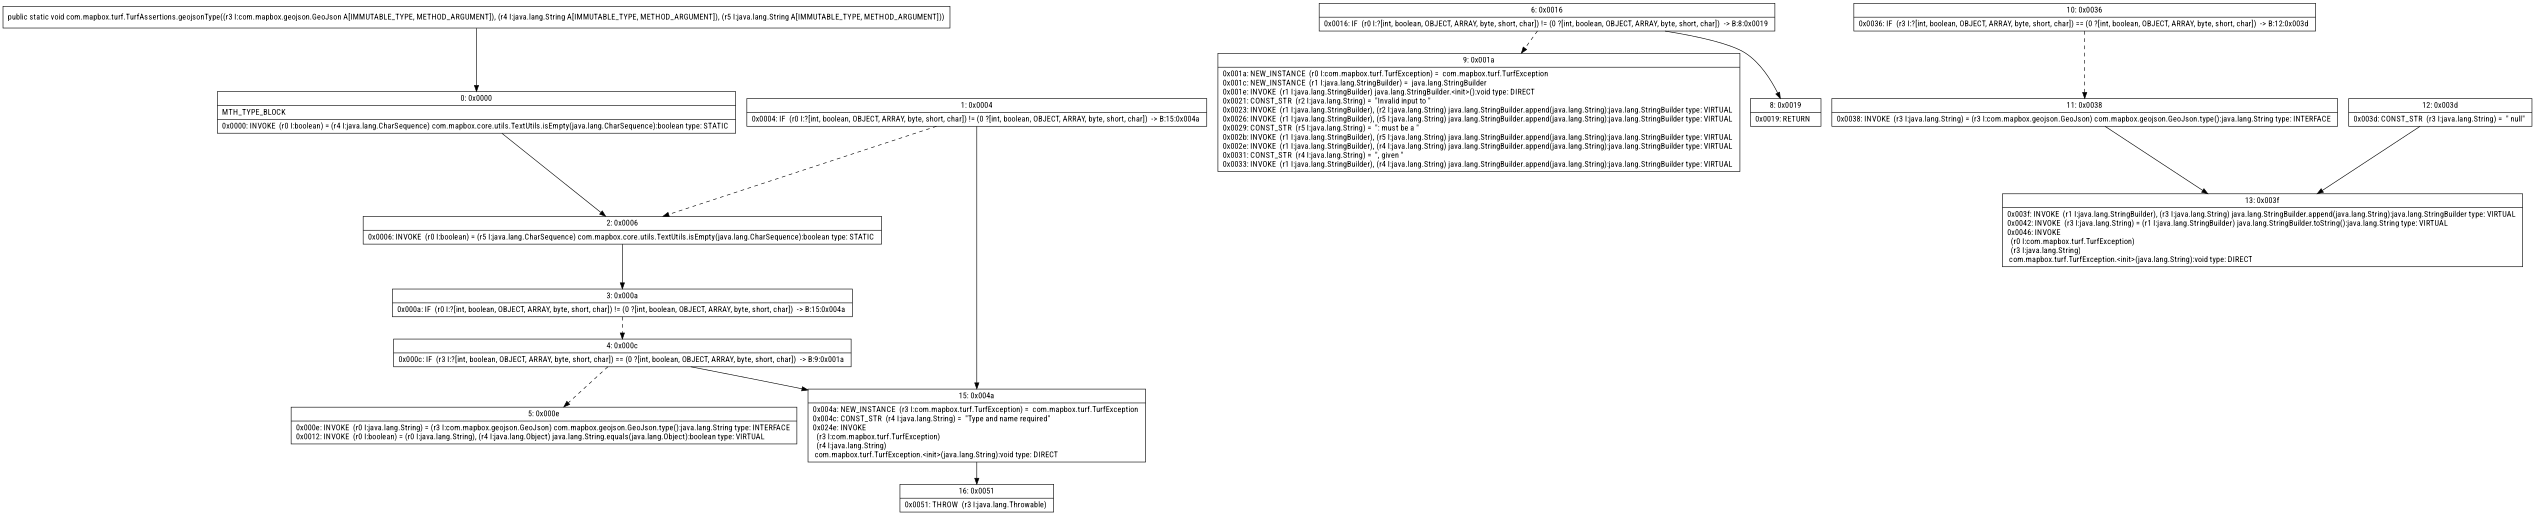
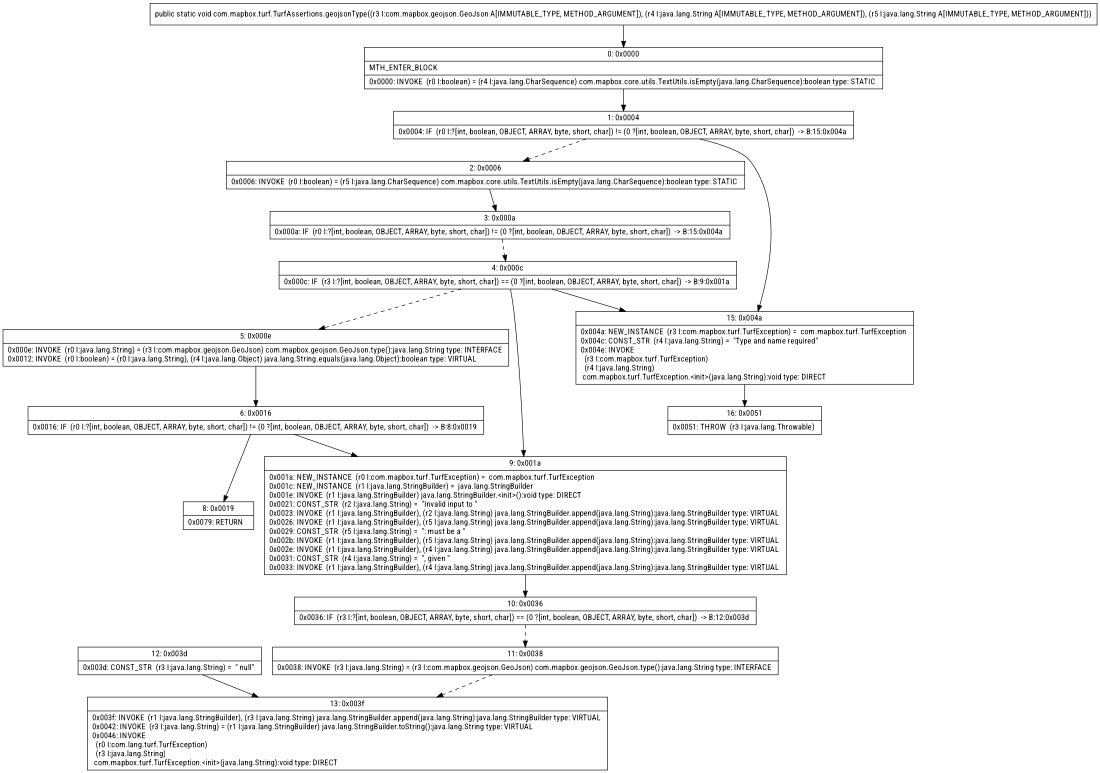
edge "6: 0x0016" -> "9: 0x001a": style dashed -> solid
node "0: 0x0000": text "MTH_TYPE_BLOCK" -> "MTH_ENTER_BLOCK"
node "8: 0x0019": text "0x0019: RETURN" -> "0x0079: RETURN"
edge "11: 0x0038" -> "13: 0x003f": style solid -> dashed
edge "0: 0x0000" -> "2: 0x0006": now "0: 0x0000" -> "1: 0x0004"
node "13: 0x003f": text "(r0 I:com.mapbox.turf.TurfException)" -> "(r0 I:com.lang.turf.TurfException)"
edge "4: 0x000c" -> "9: 0x001a": added
edge "5: 0x000e" -> "6: 0x0016": added
node "15: 0x004a": text "0x024e: INVOKE" -> "0x004e: INVOKE"
edge "9: 0x001a" -> "10: 0x0036": added
